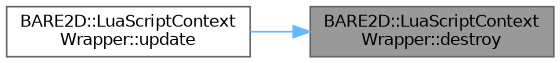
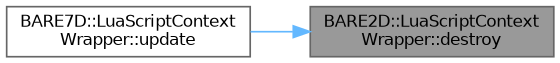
node "BARE2D::LuaScriptContext Wrapper::update": label "BARE2D::LuaScriptContext Wrapper::update" -> "BARE7D::LuaScriptContext Wrapper::update"
